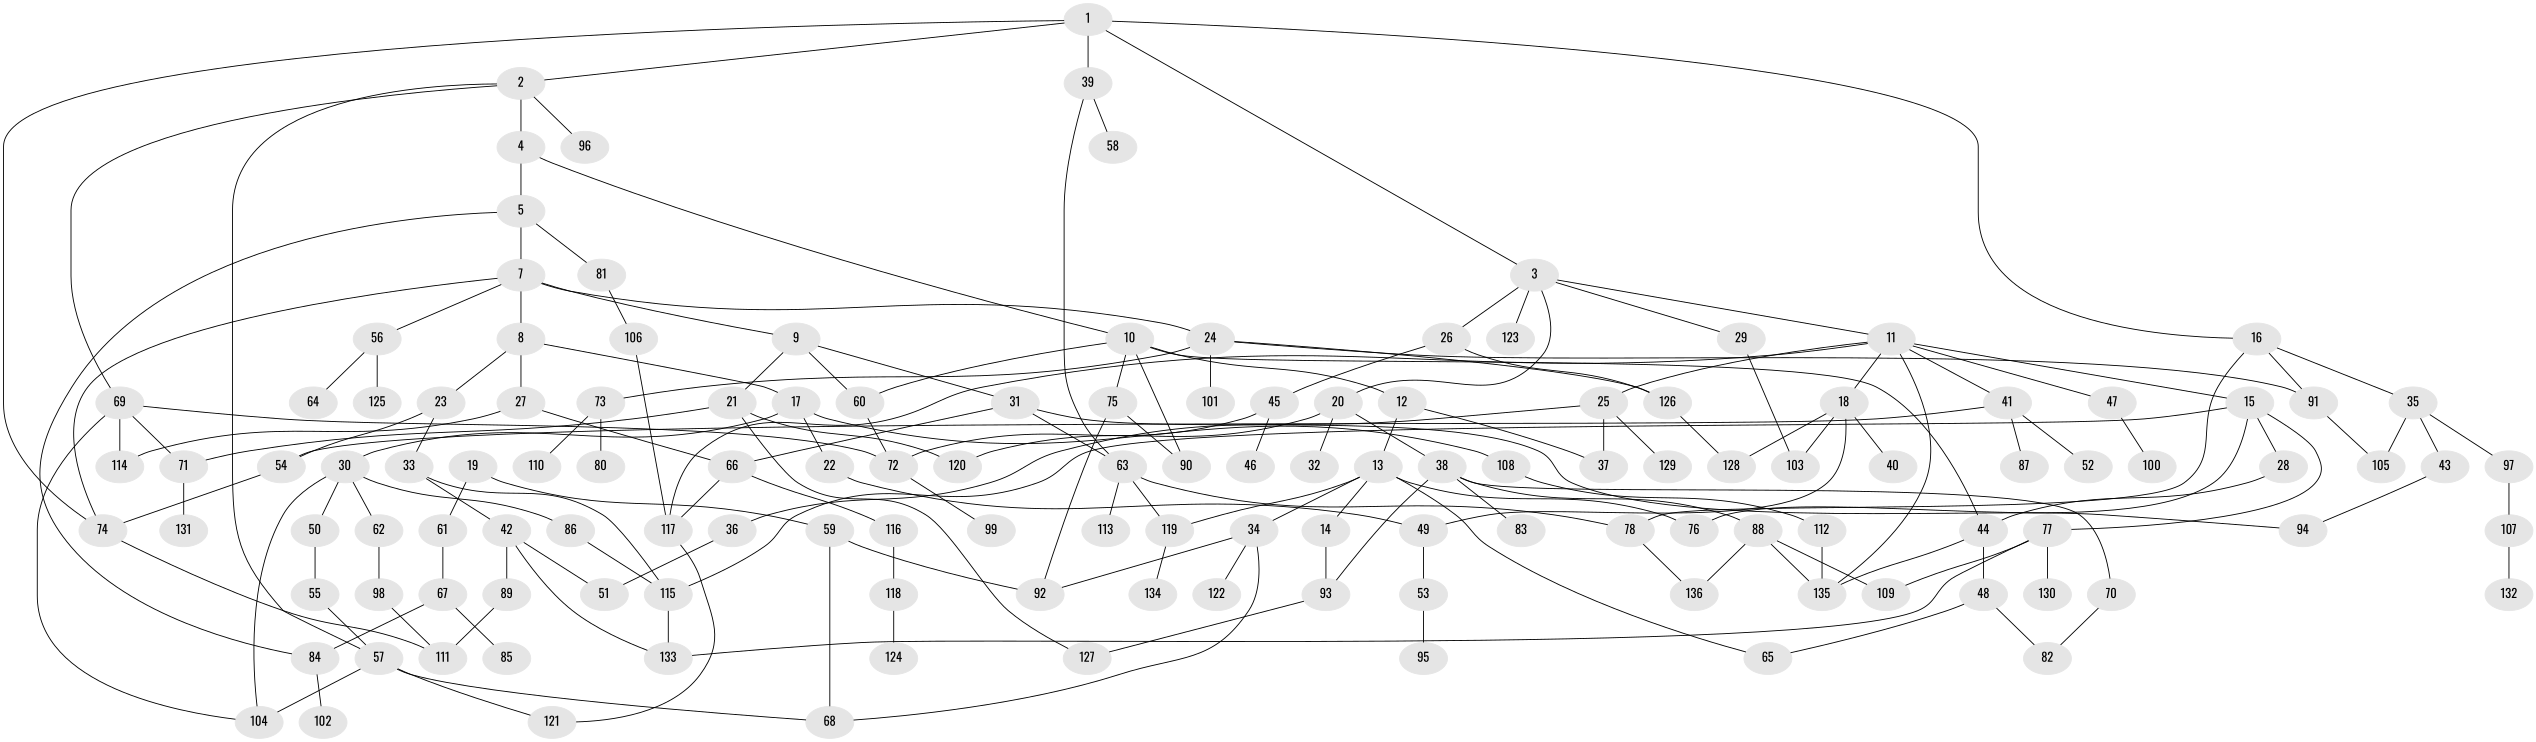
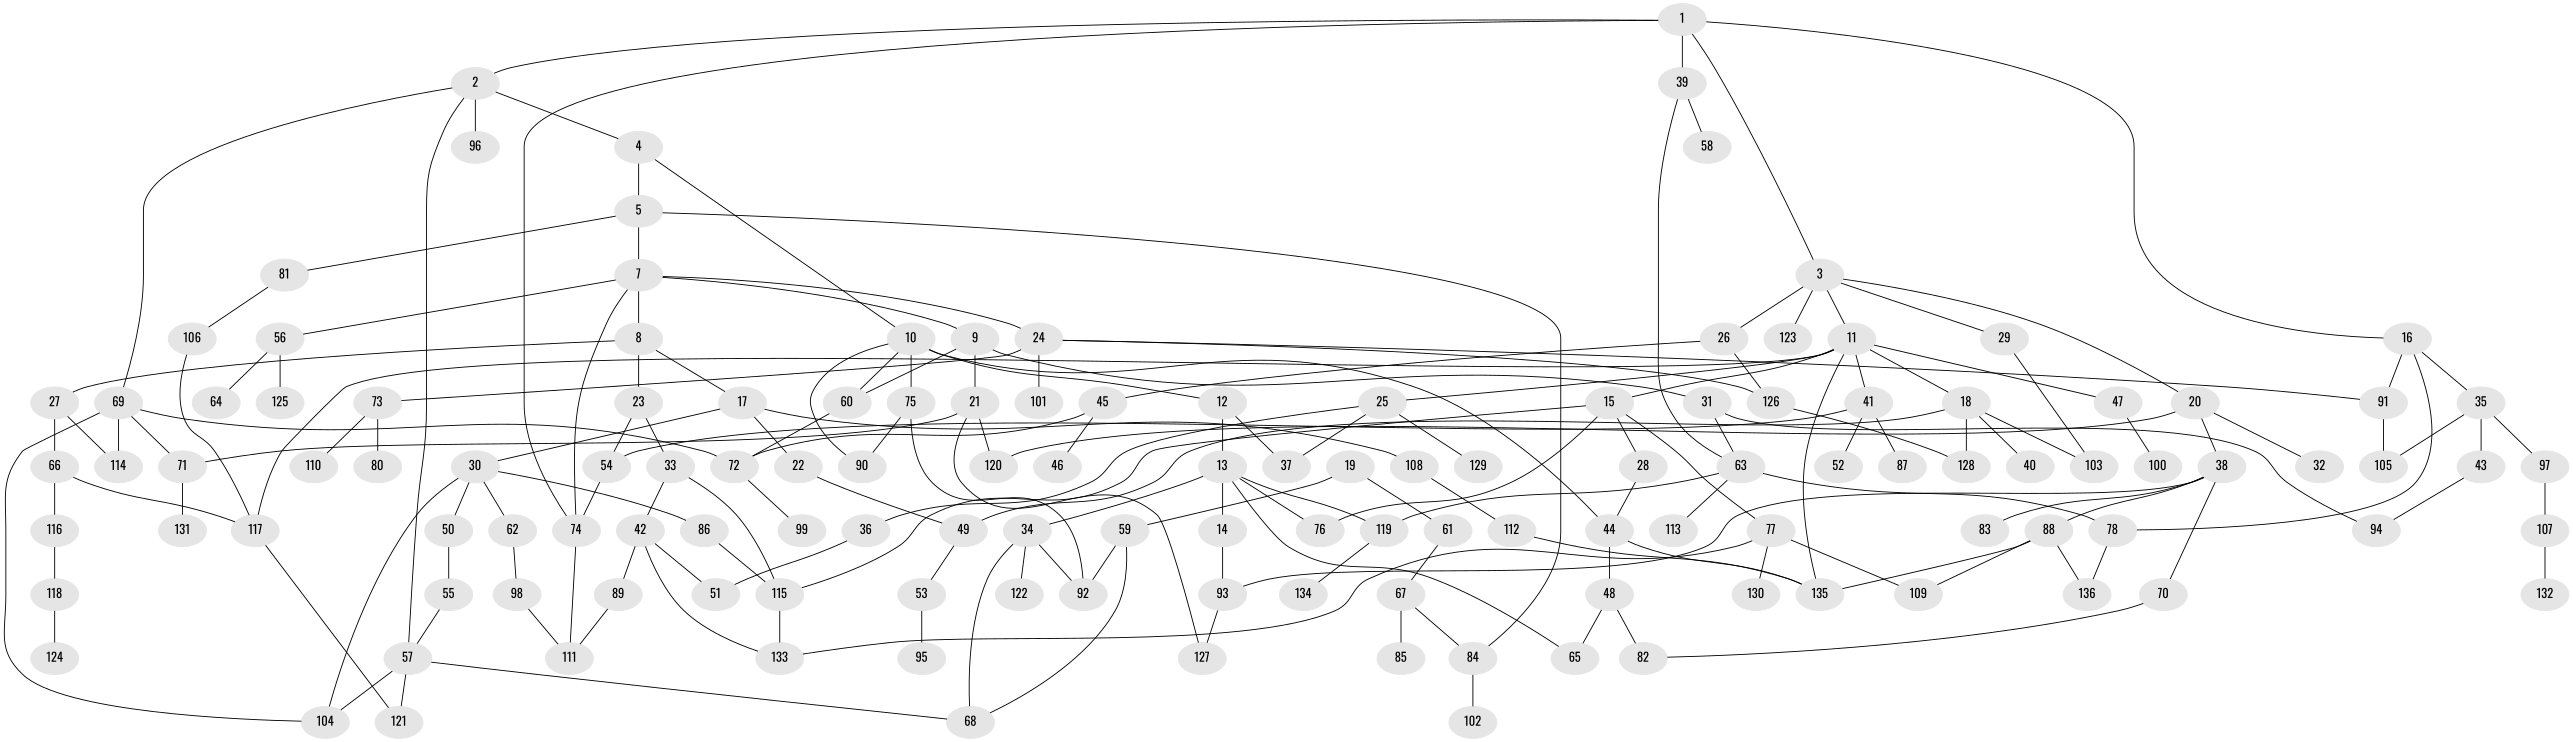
edge "31" -- "66": removed
